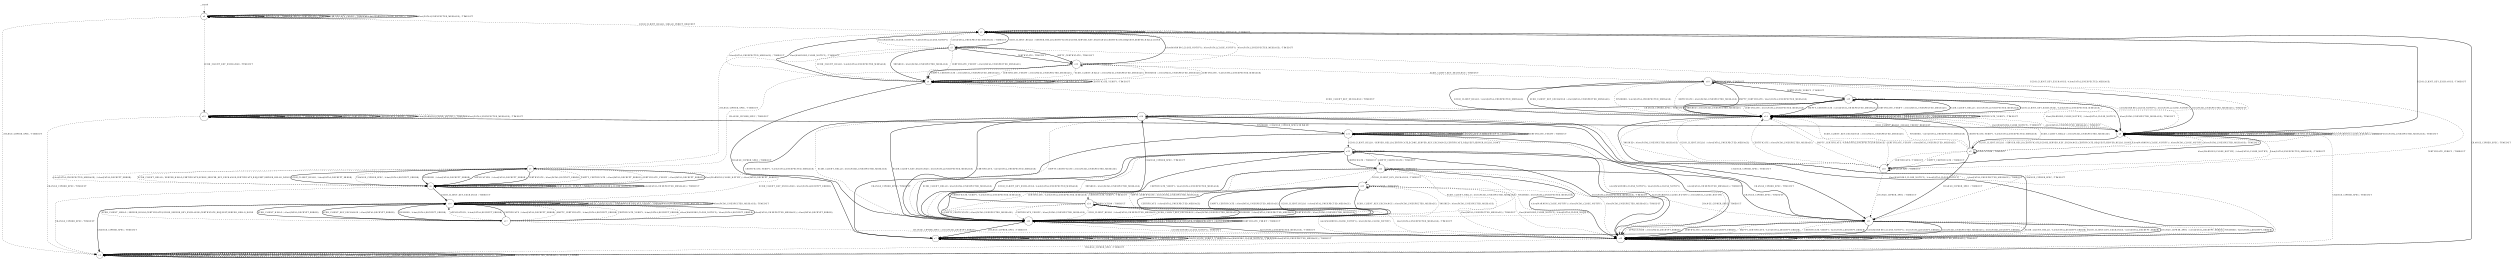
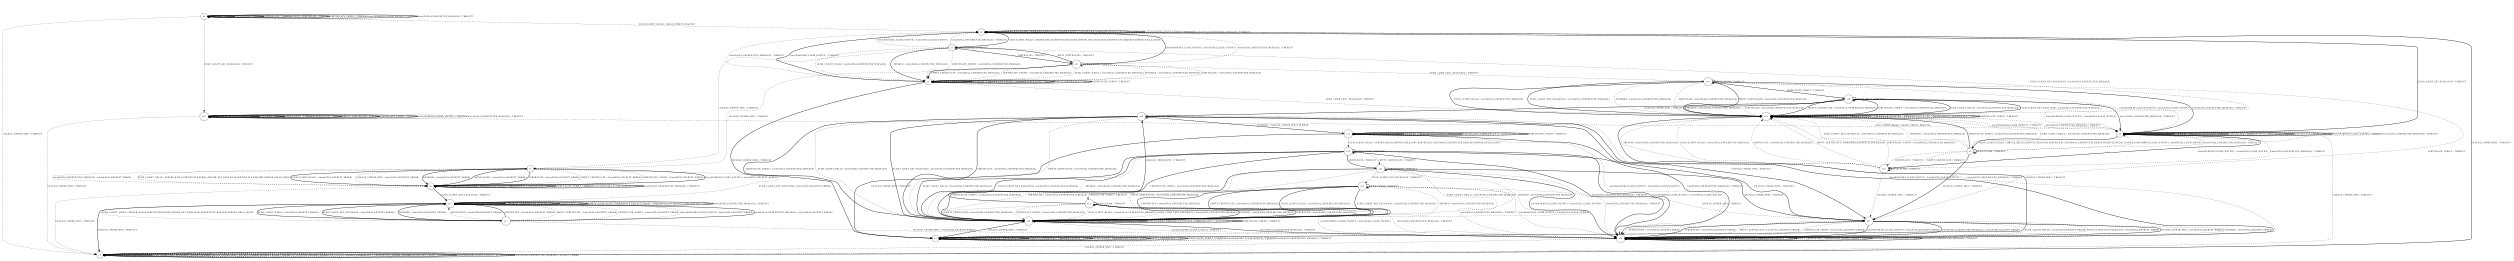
node "__start0": removed
edge "s15" -> "s8": style bold -> dashed
